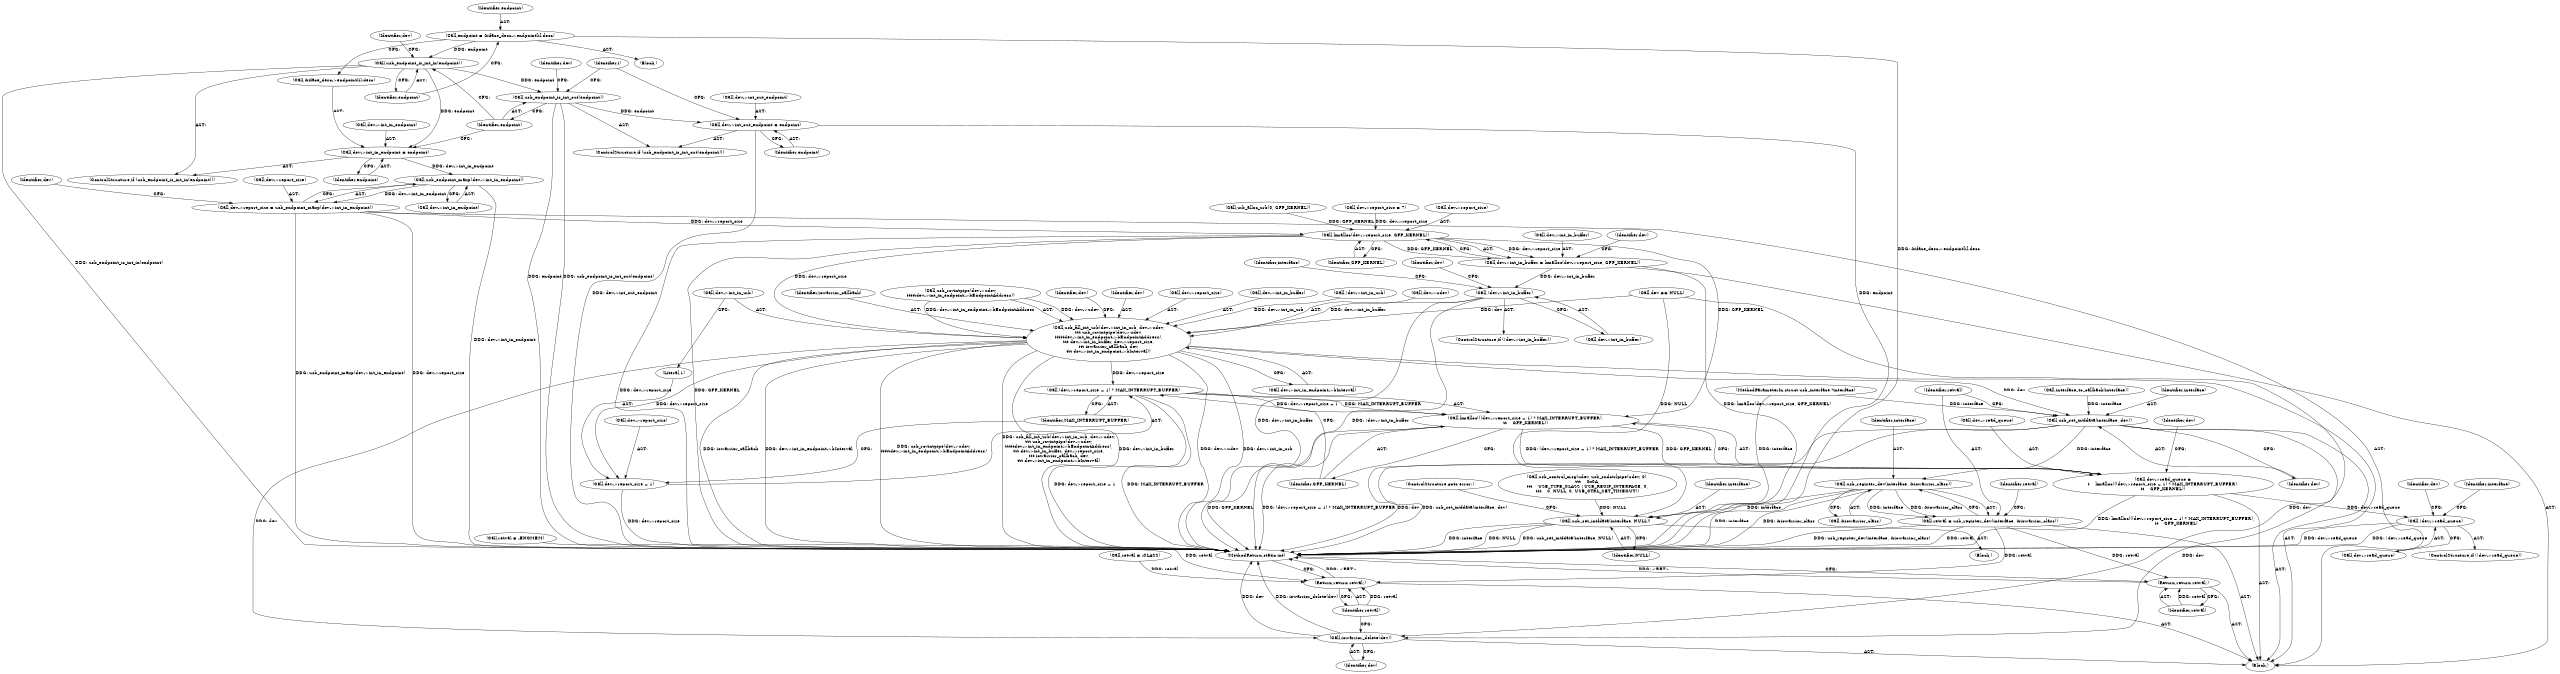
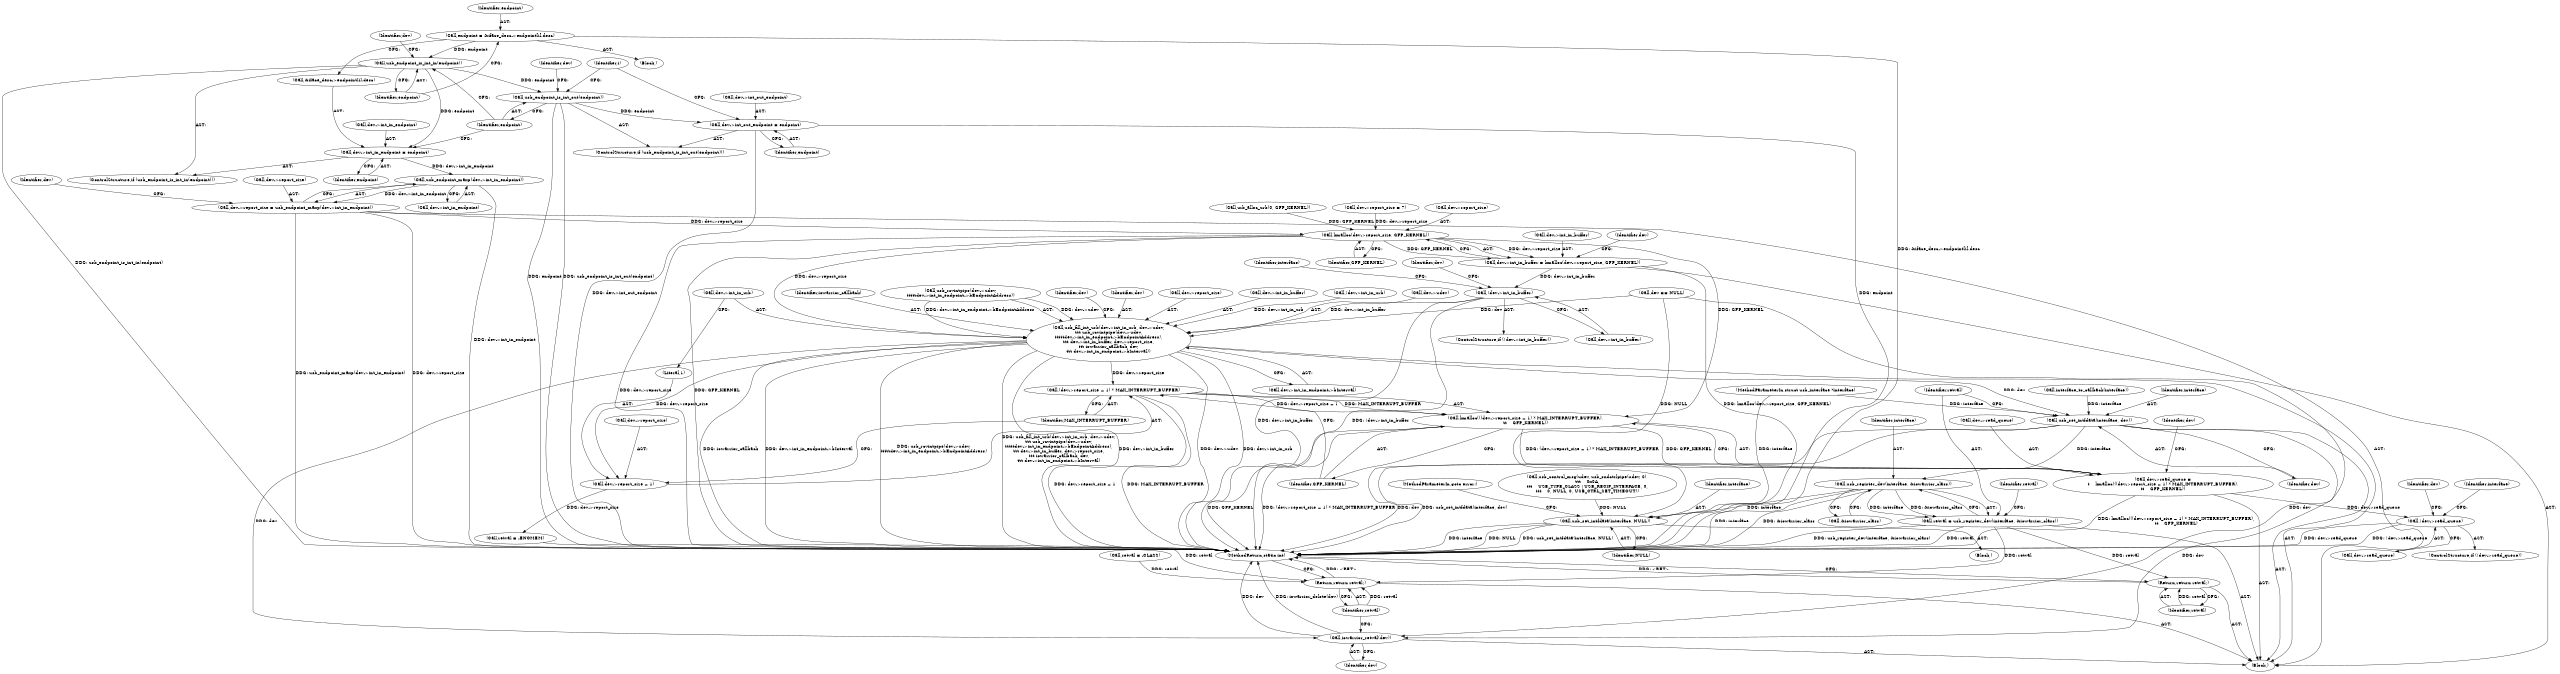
node "(ControlStructure,goto error;)": label "(ControlStructure,goto error;)" -> "(MethodParameterIn,goto error;)"
edge "(Call,&iowarrior_class)" -> "(Call,usb_register_dev(interface, &iowarrior_class))": label "AST: " -> "CFG: "
edge "(Call,dev->report_size + 1)" -> "(MethodReturn,static int)": now "(Call,dev->report_size + 1)" -> "(Call,retval = -ENOMEM)"
node "(Call,iowarrior_delete(dev))": label "(Call,iowarrior_delete(dev))" -> "(Call,iowarrior_retval(dev))"
